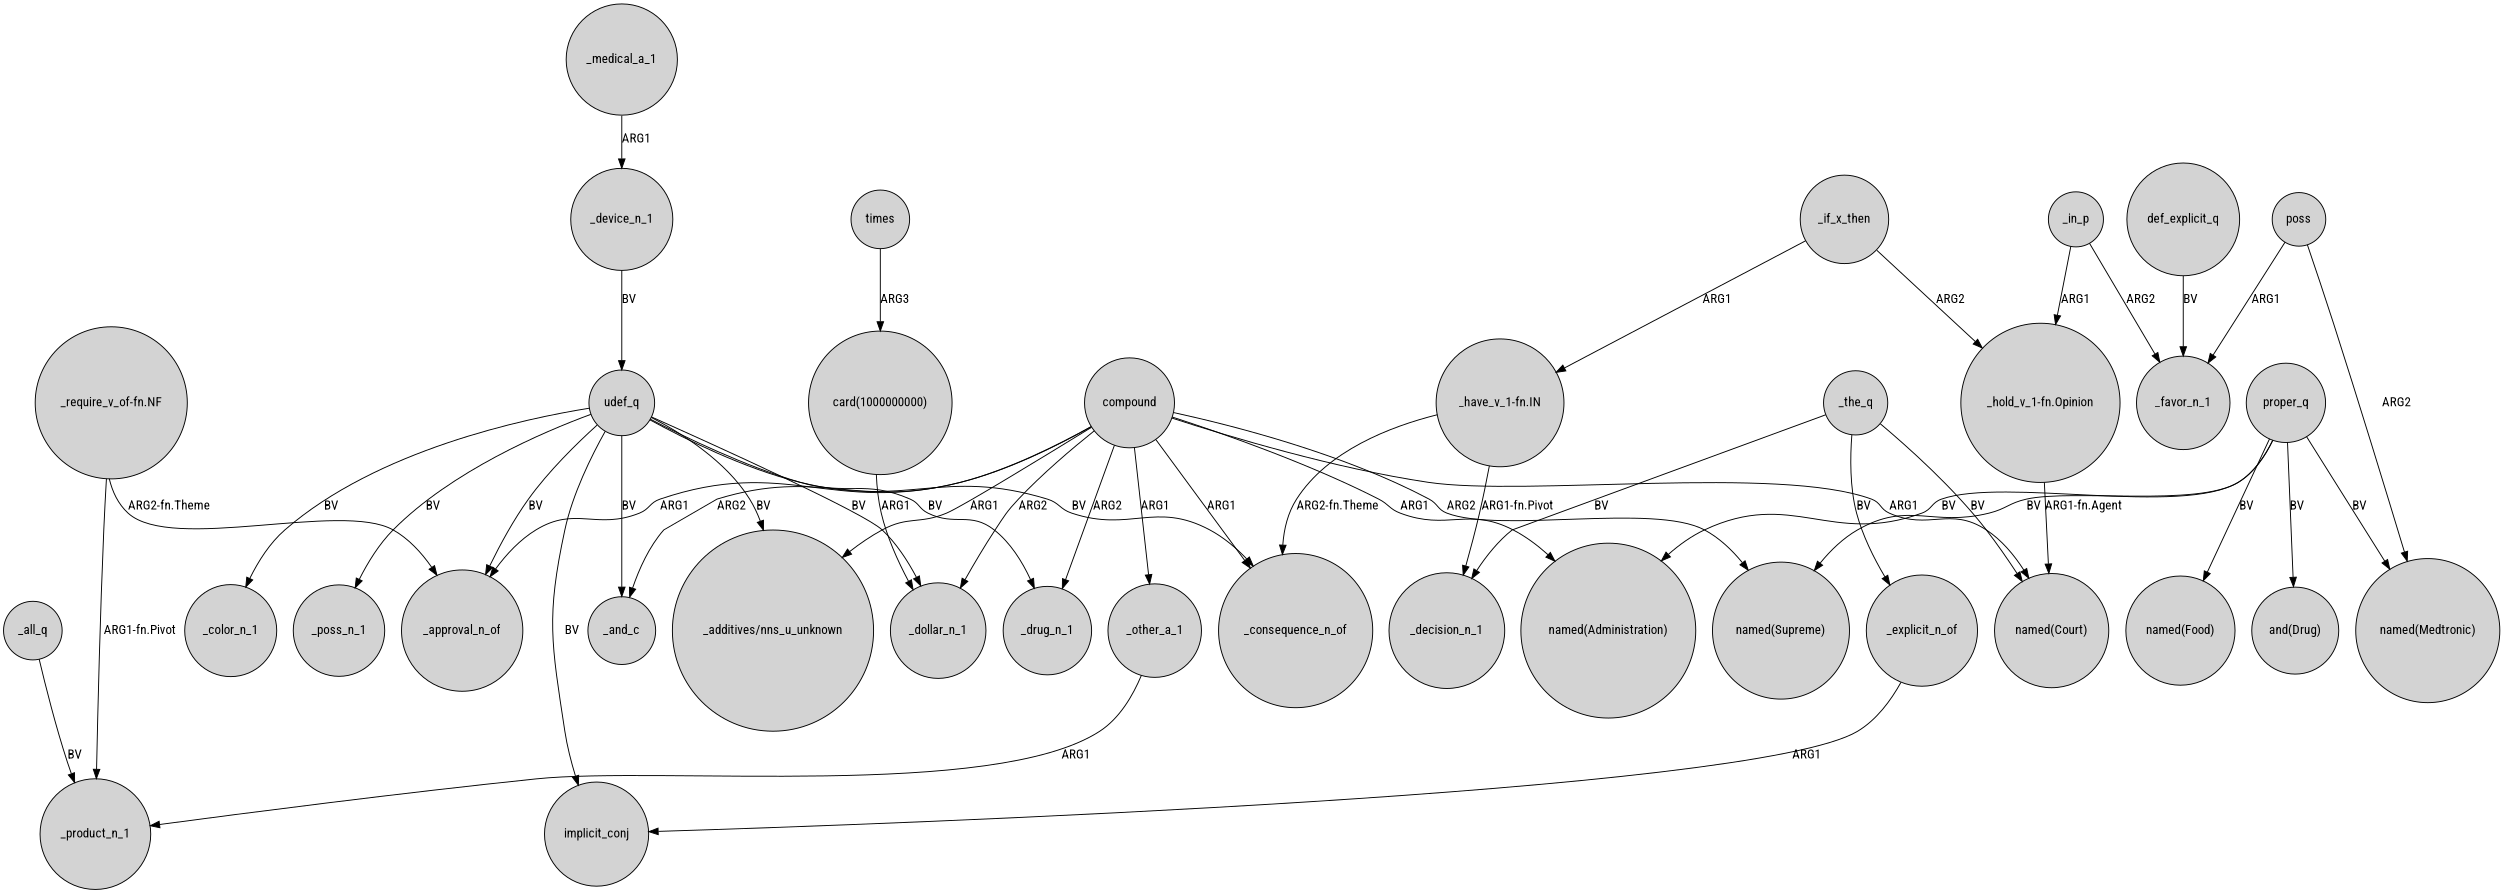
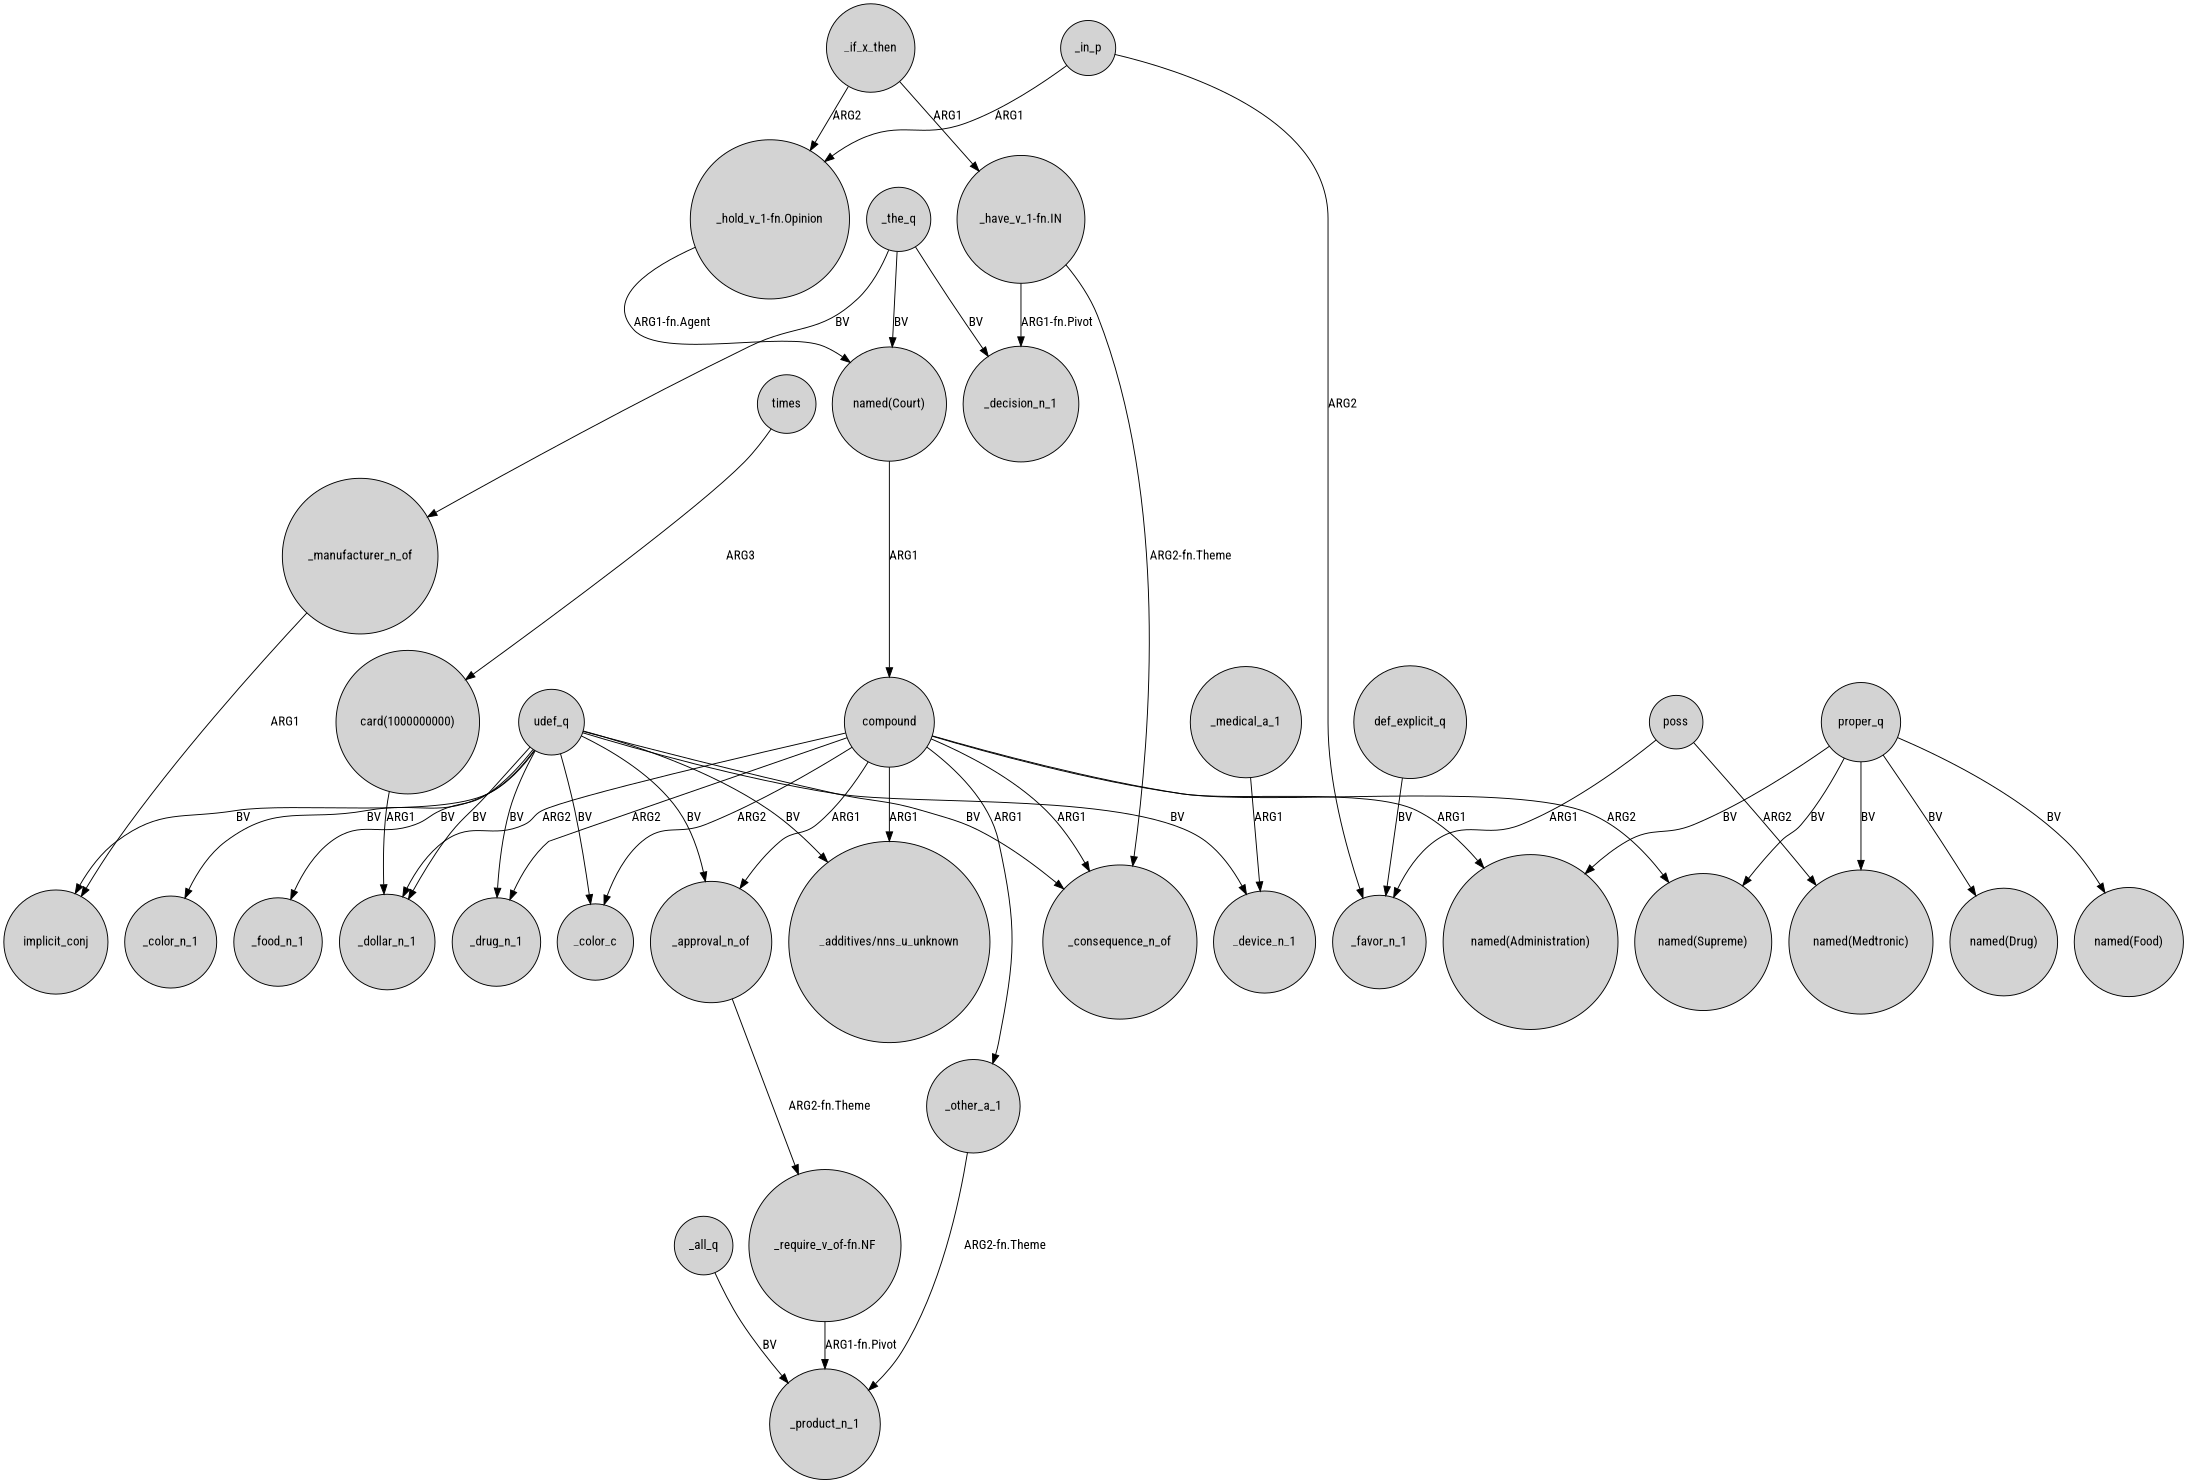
edge "_device_n_1" -> "udef_q": reversed
edge "compound" -> "named(Court)": reversed
edge "_require_v_of-fn.NF" -> "_approval_n_of": reversed
node "_poss_n_1": label "_poss_n_1" -> "_food_n_1"
node "_and_c": label "_and_c" -> "_color_c"
node "_explicit_n_of": label "_explicit_n_of" -> "_manufacturer_n_of"
node "and(Drug)": label "and(Drug)" -> "named(Drug)"
edge "_other_a_1" -> "_product_n_1": label "ARG1" -> "ARG2-fn.Theme"
